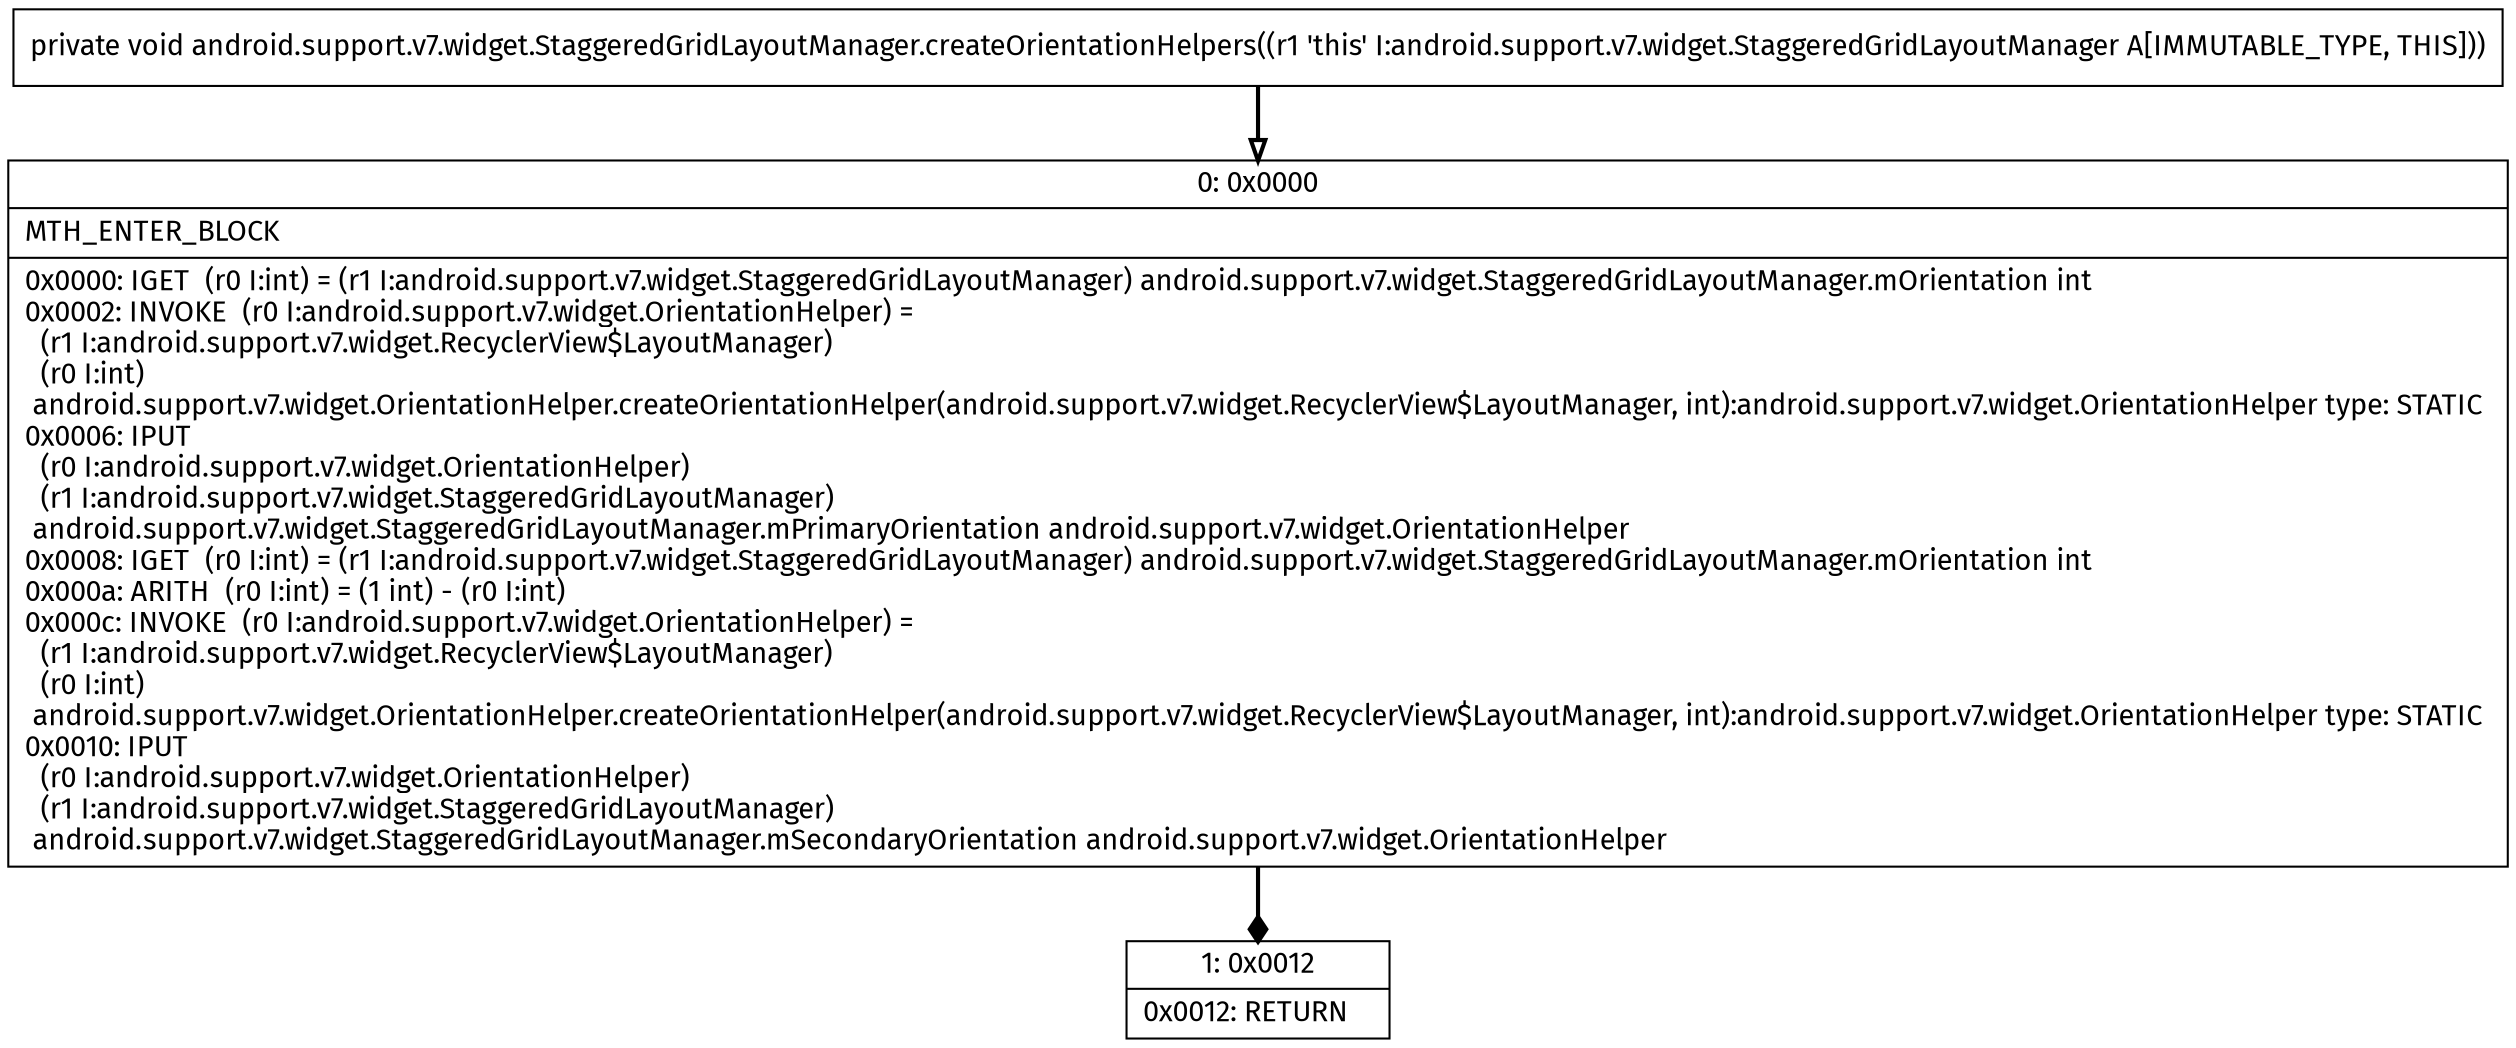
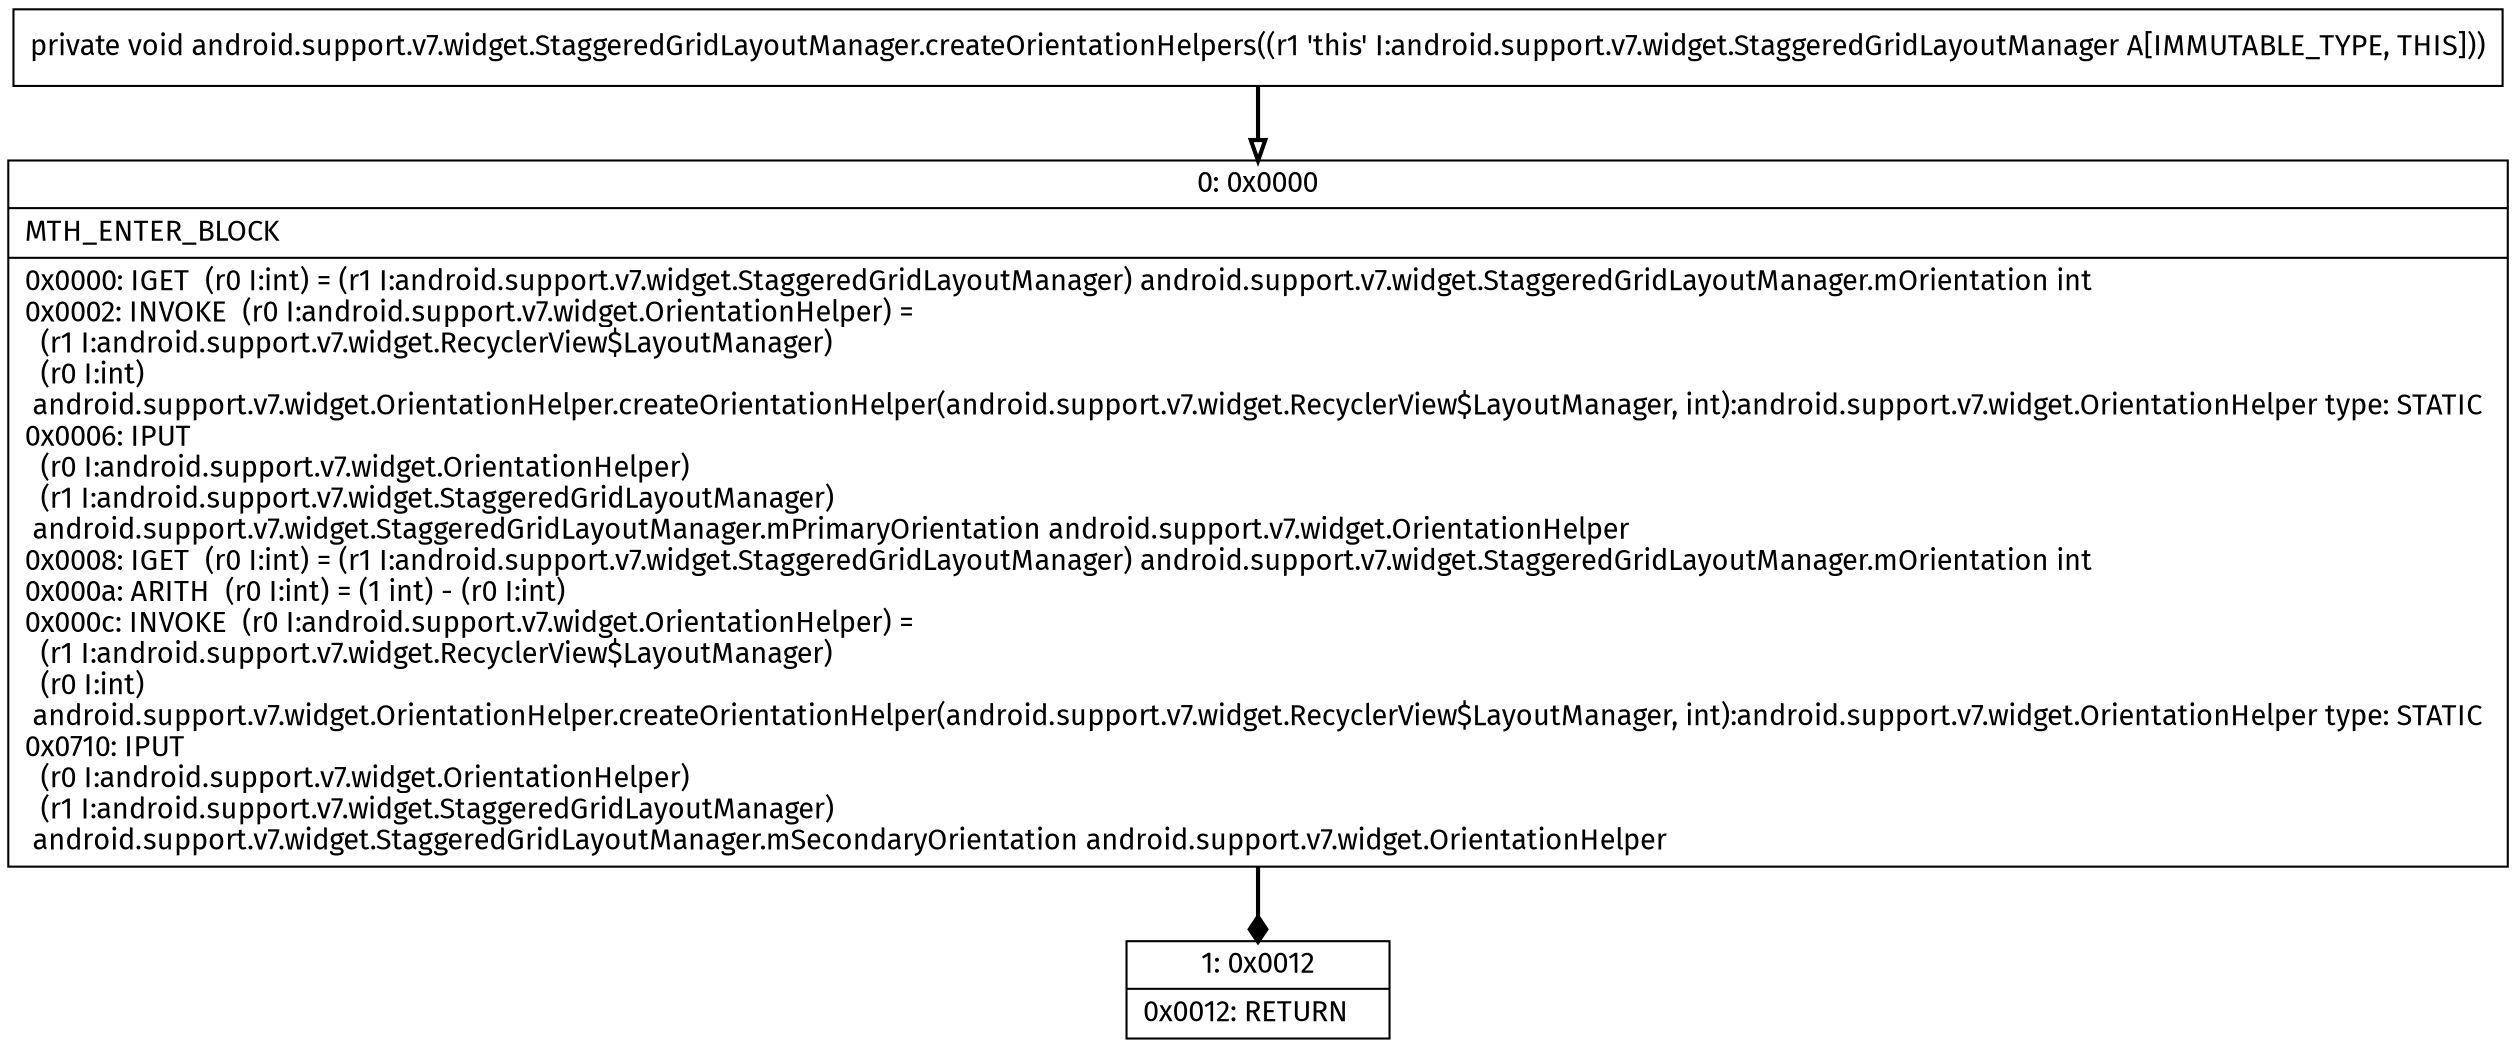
node "0: 0x0000": text "0x0010: IPUT" -> "0x0710: IPUT"
